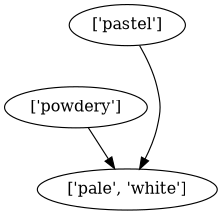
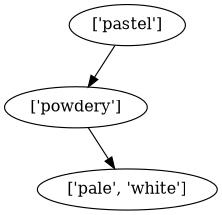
edge "['pastel']" -> "['pale', 'white']": now "['pastel']" -> "['powdery']"
